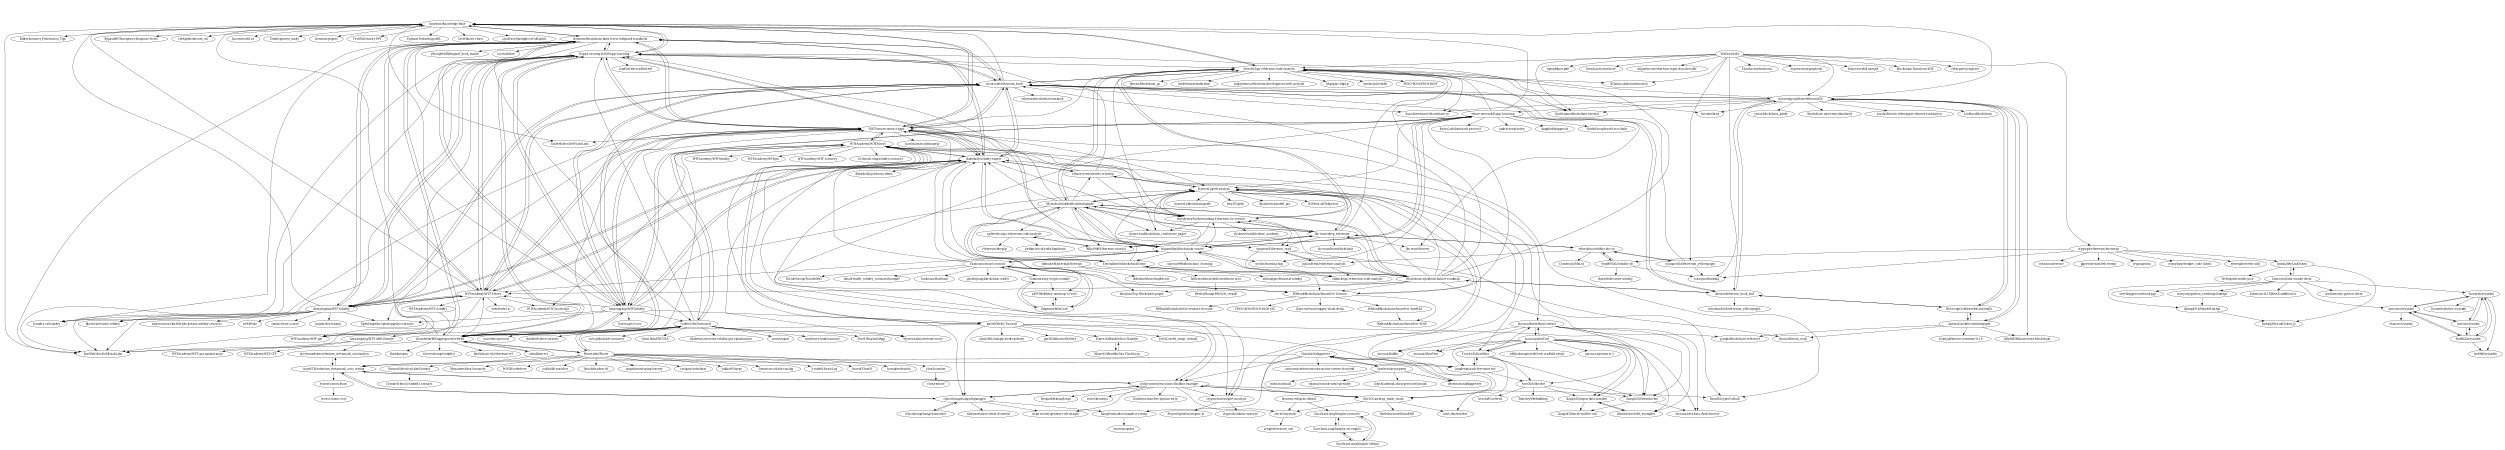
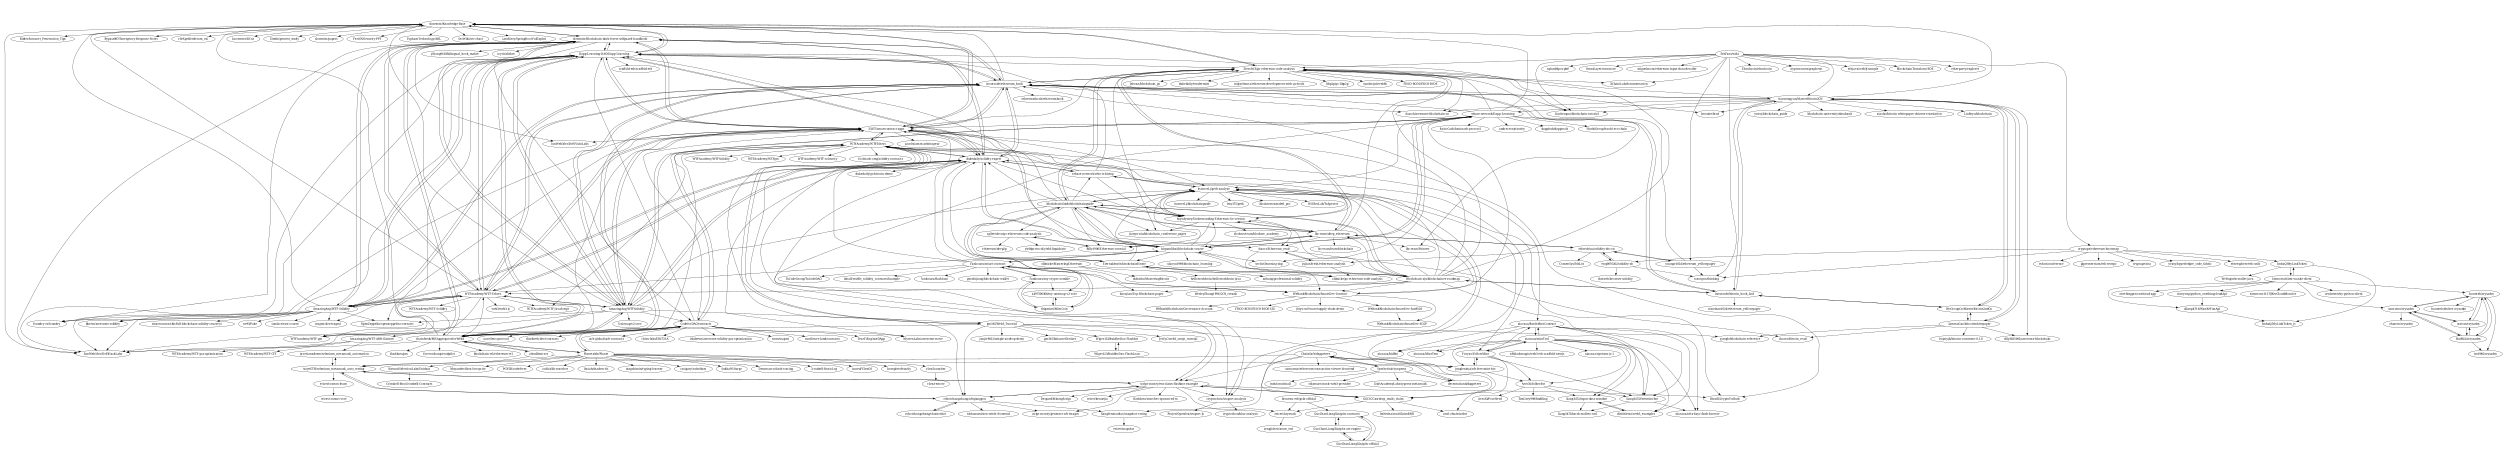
node "tendermint/tendermint": label "tendermint/tendermint" -> "dukedaily/tendermint"
node "synpress/Ethereum_read": label "synpress/Ethereum_read" -> "chaors/Ethereum_read"
edge "WTFAcademy/WTF-Ethers" -> "AmazingAng/WTFSolidity": added
edge "WTFAcademy/WTF-Ethers" -> "wagmi-dev/wagmi": added
